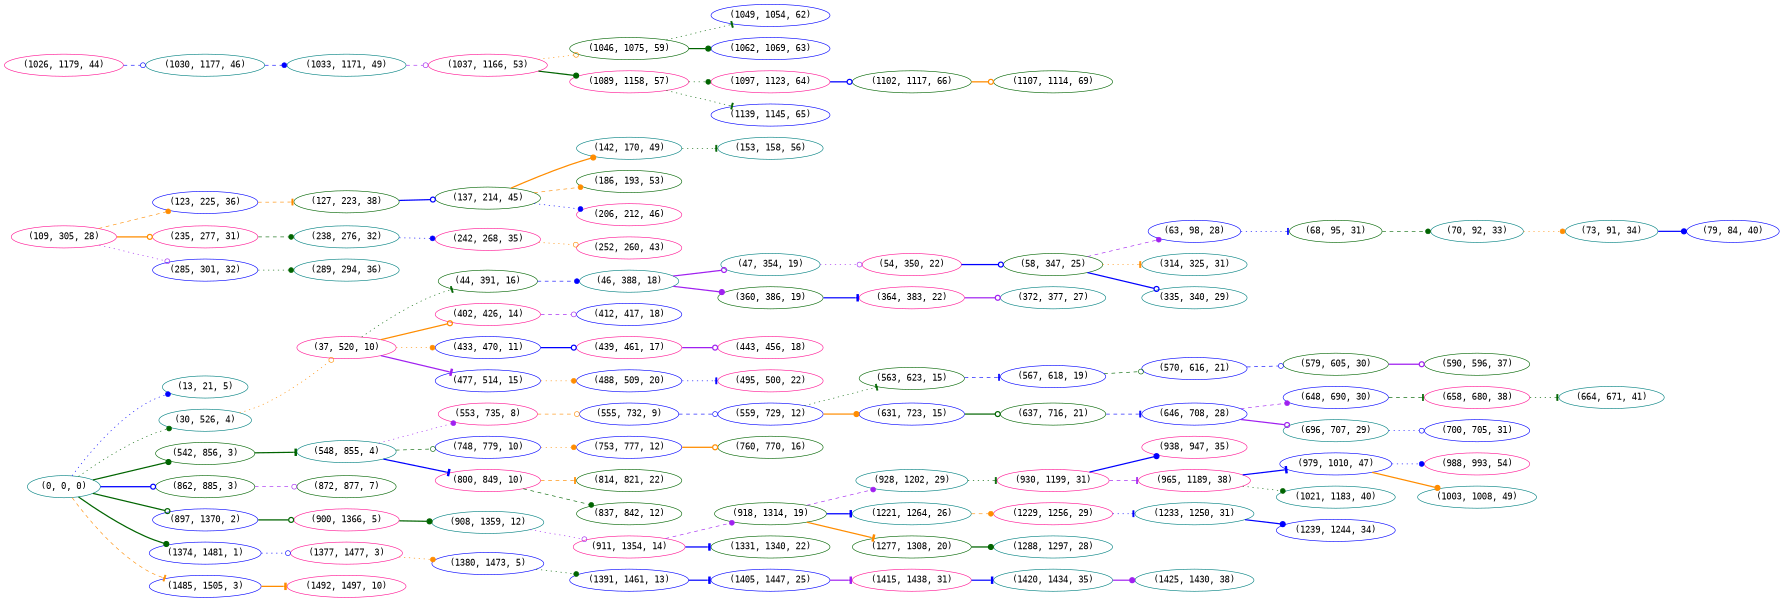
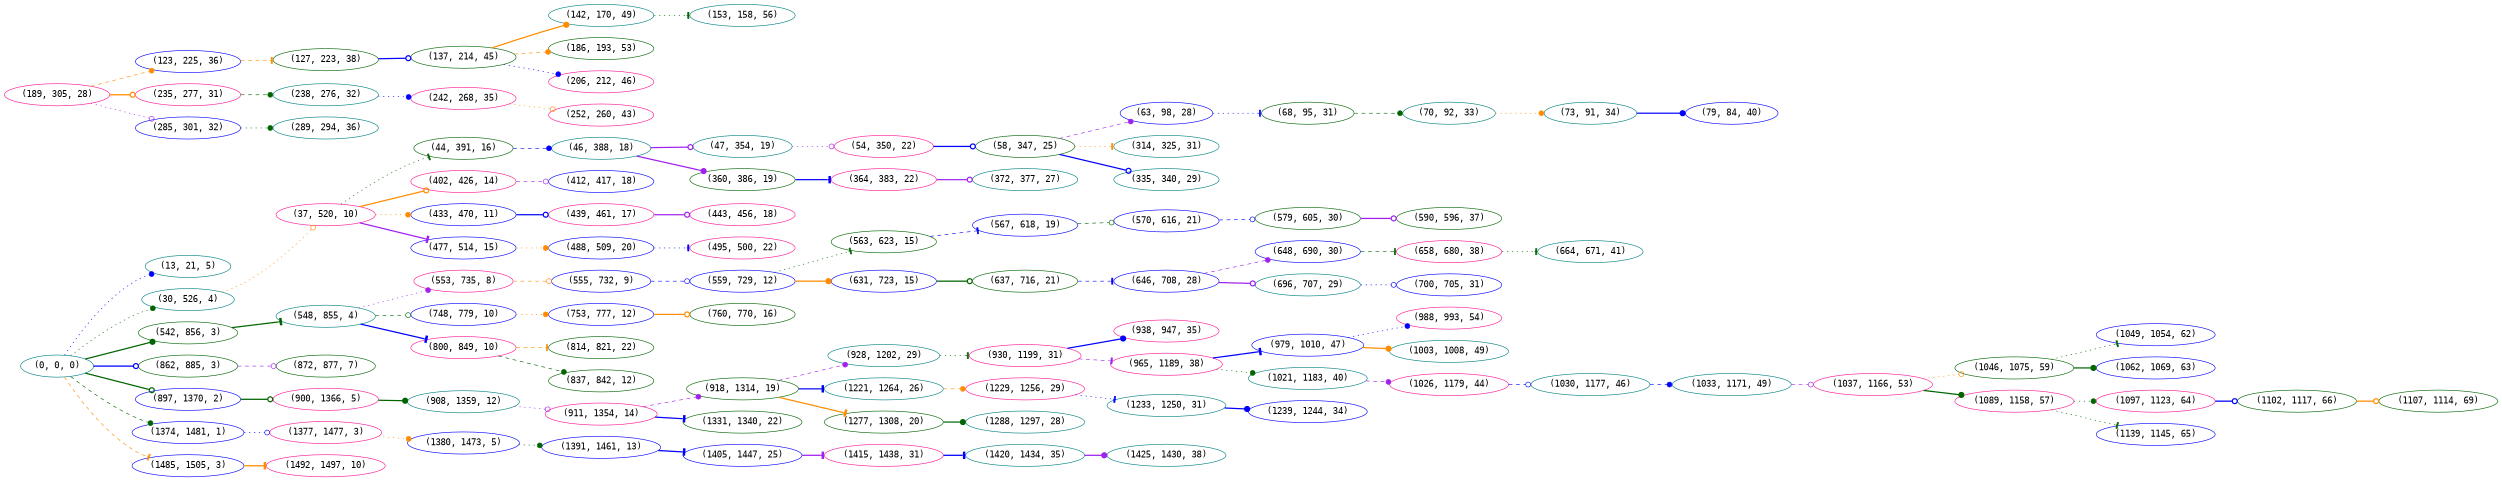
node "(109, 305, 28)": label "(109, 305, 28)" -> "(189, 305, 28)"
edge "(1021, 1183, 40)" -> "(1026, 1179, 44)": added
edge "(0, 0, 0)" -> "(1374, 1481, 1)": style bold -> dashed
